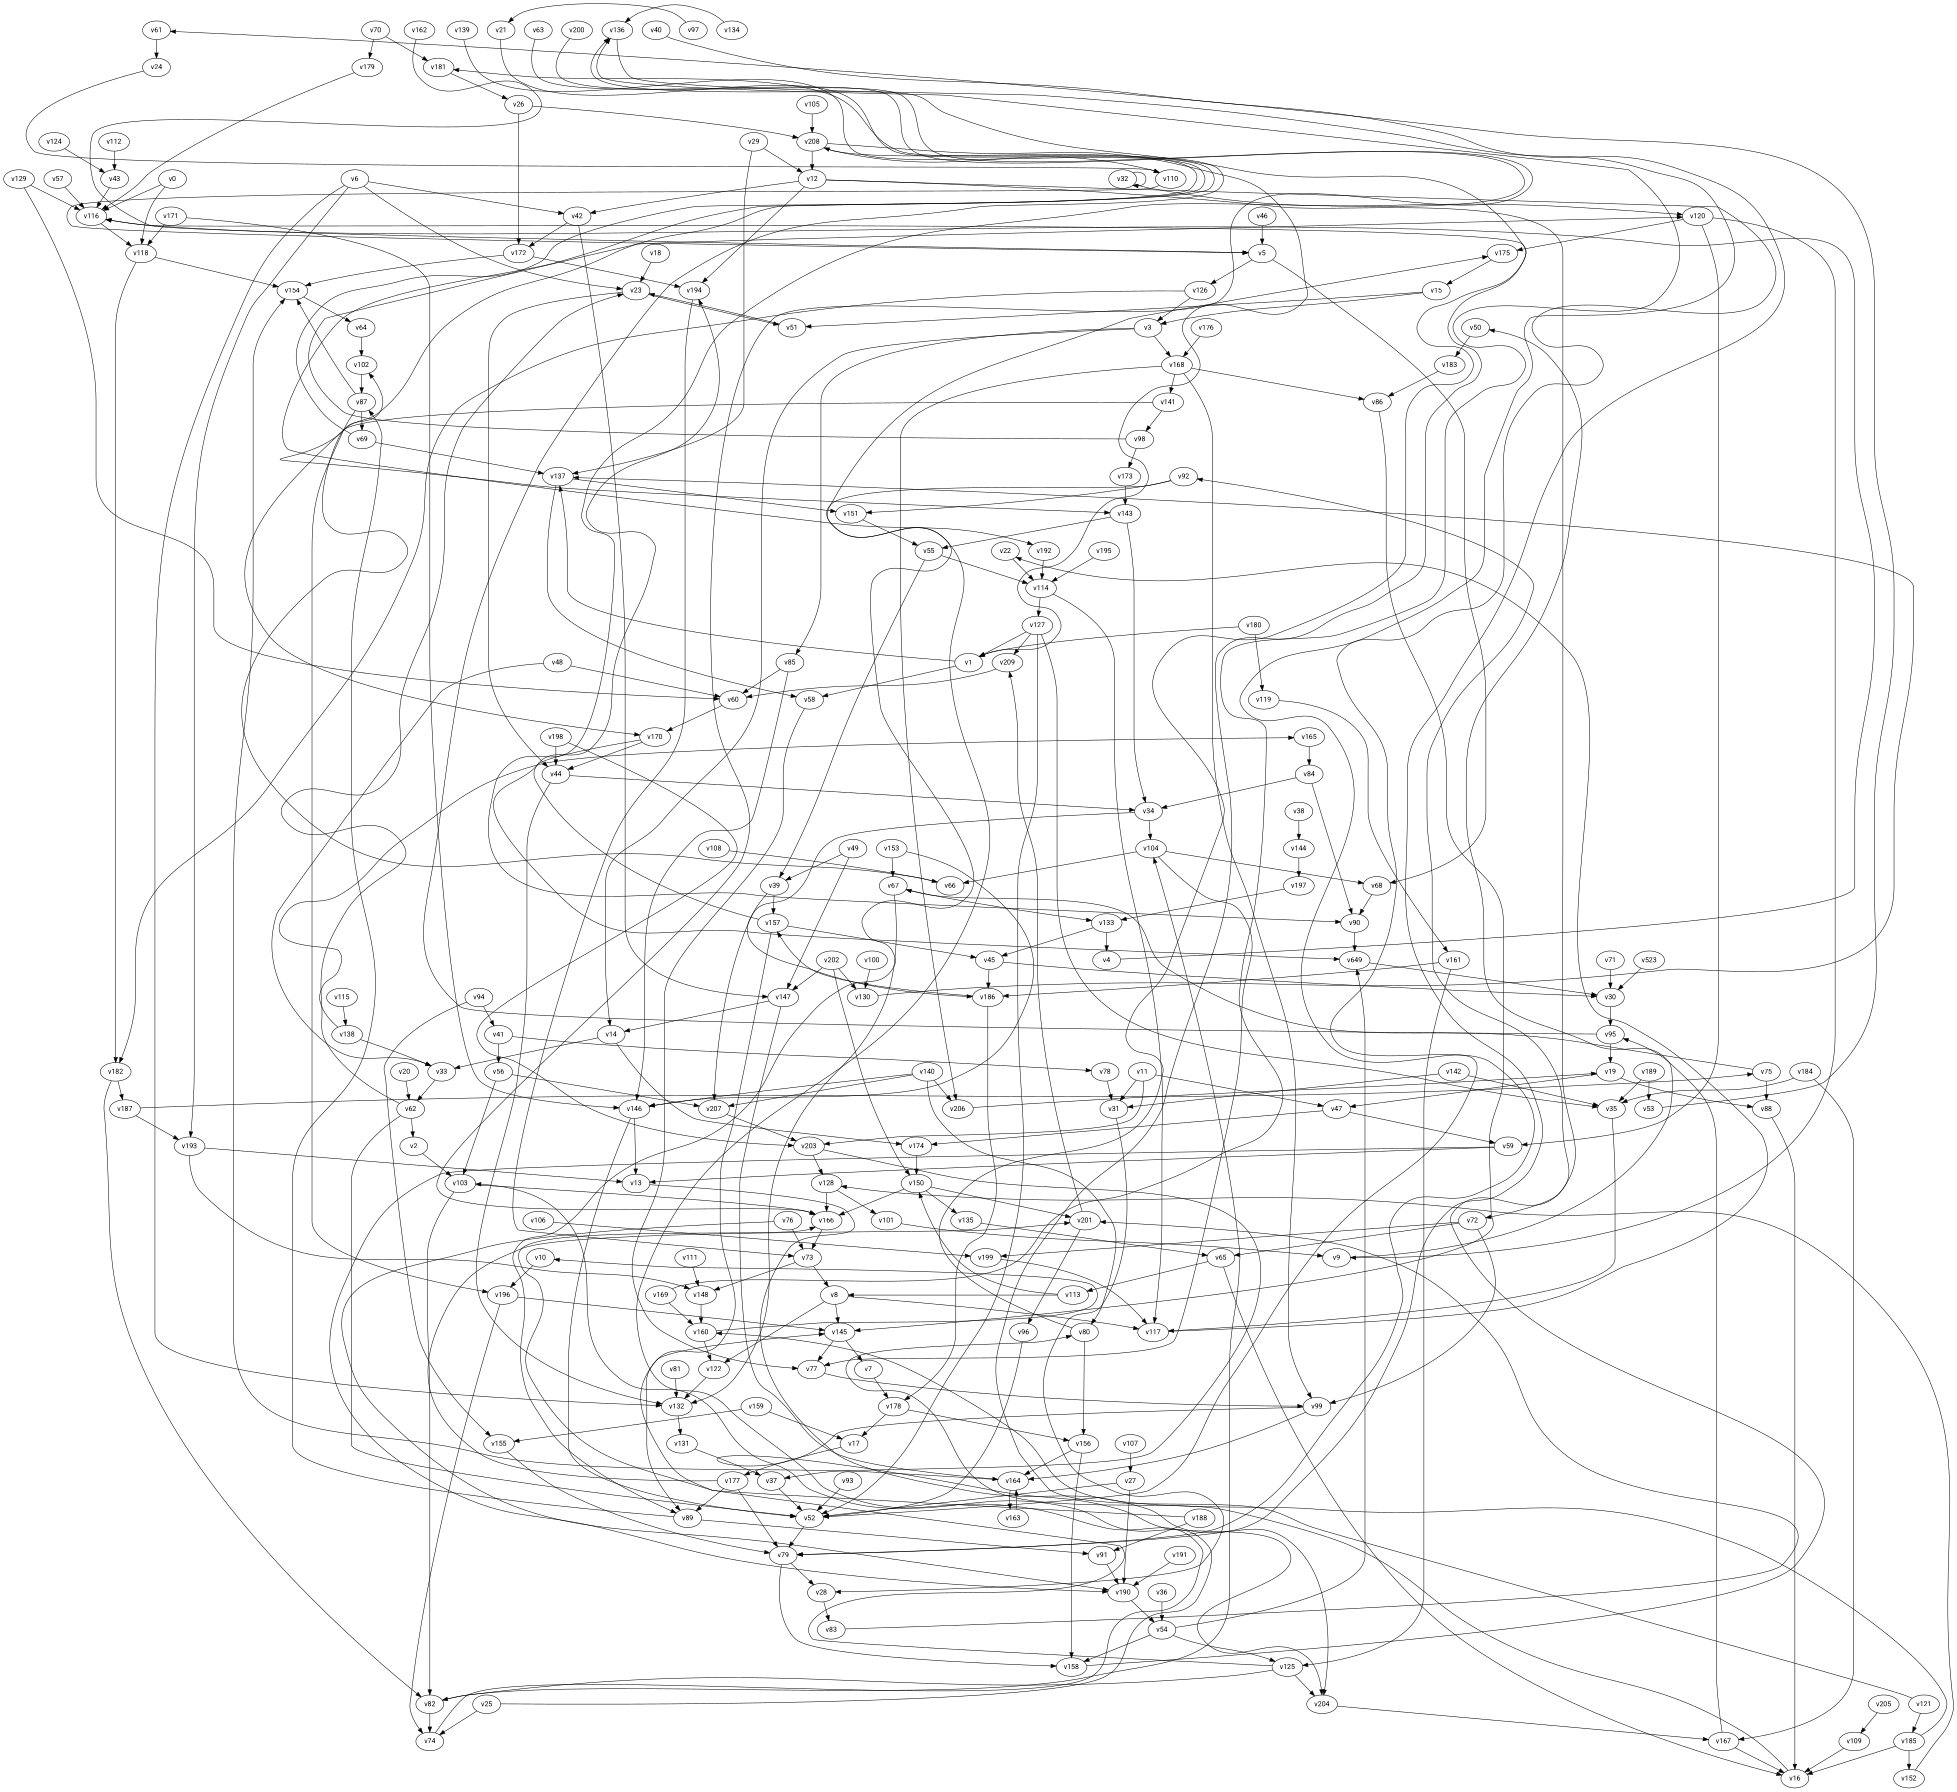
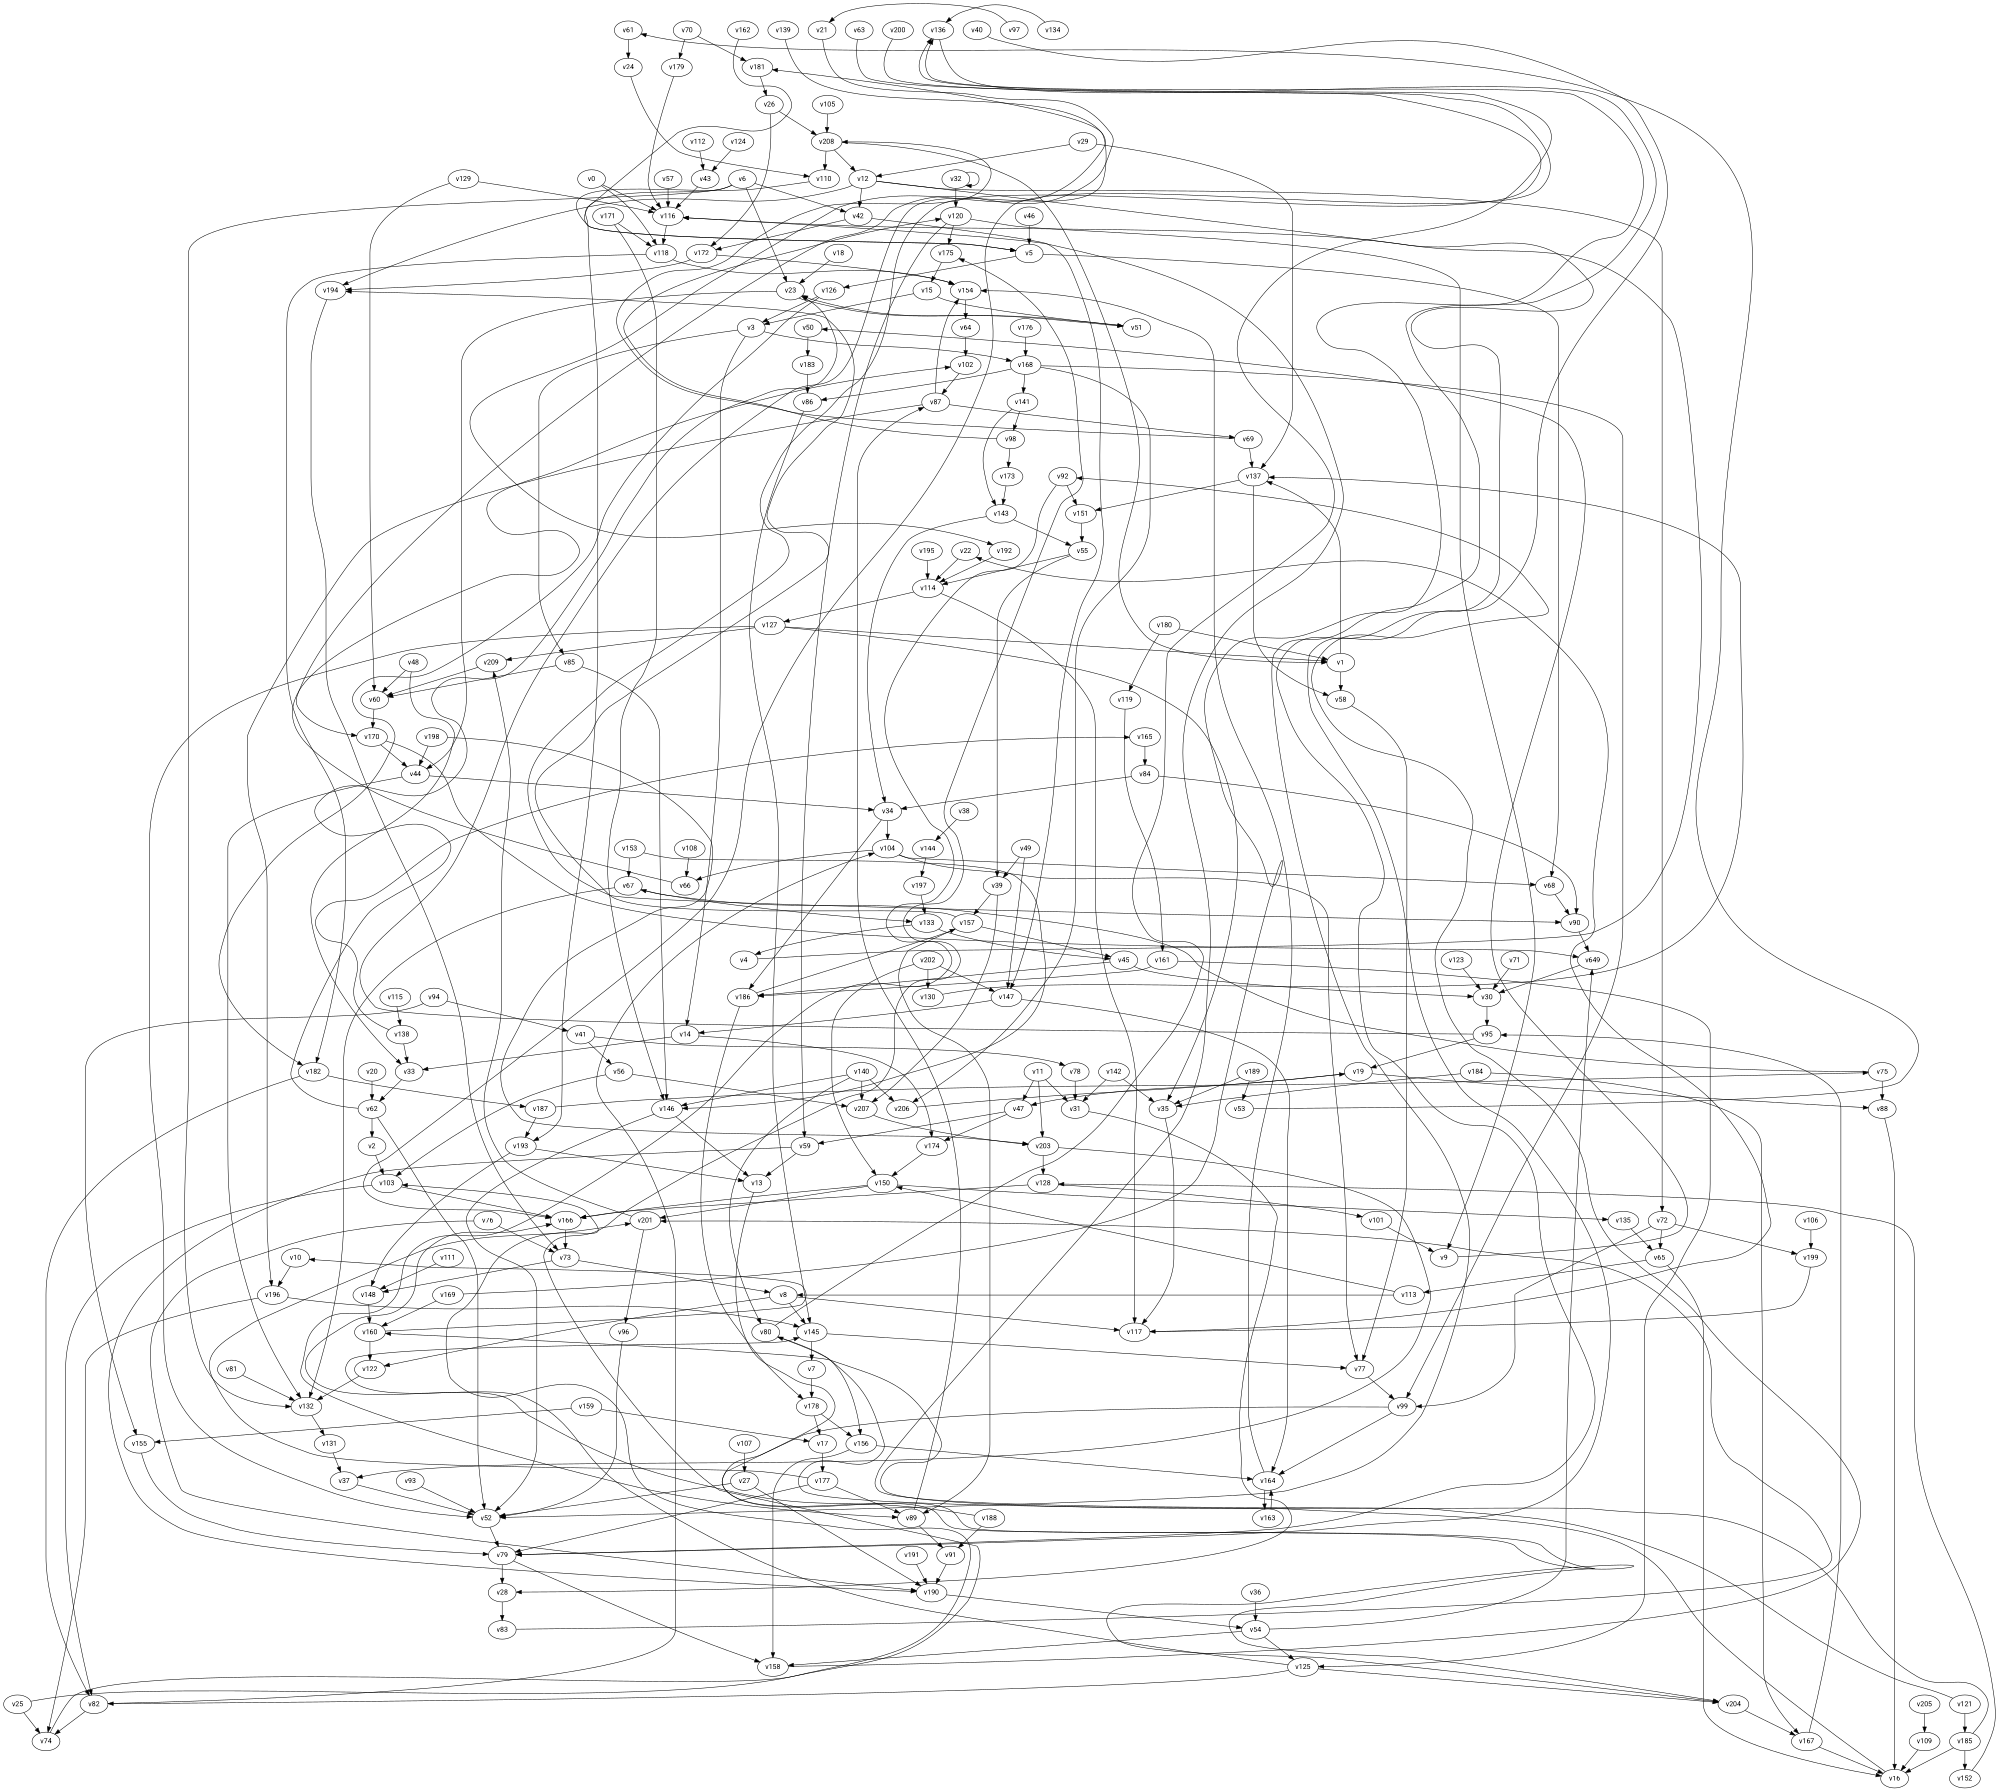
node "v100": removed
node "v523": label "v523" -> "v123"
